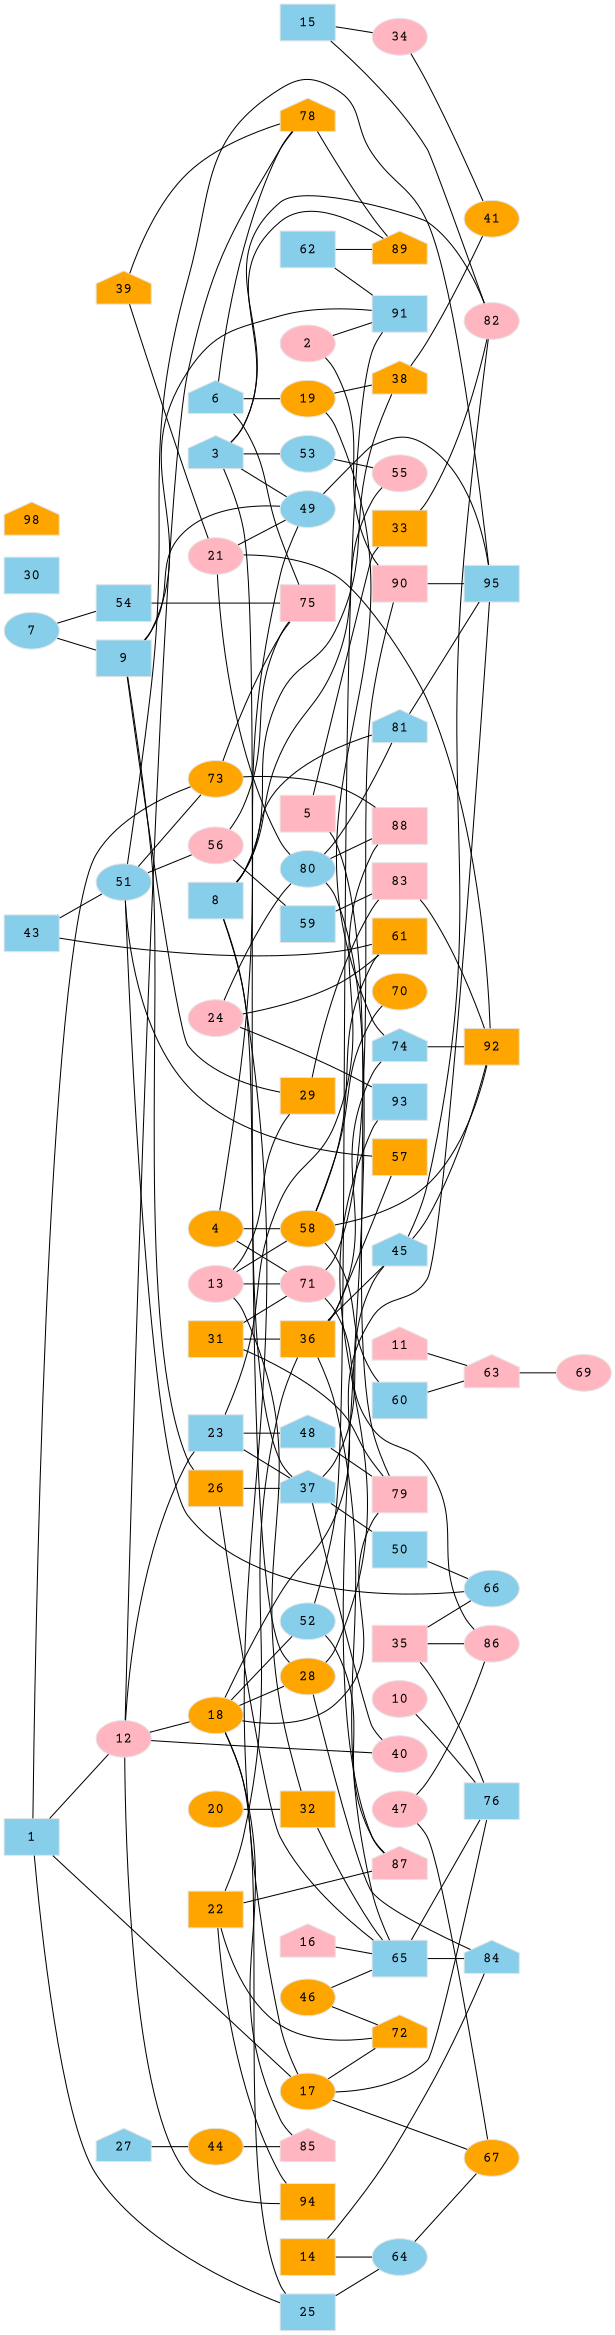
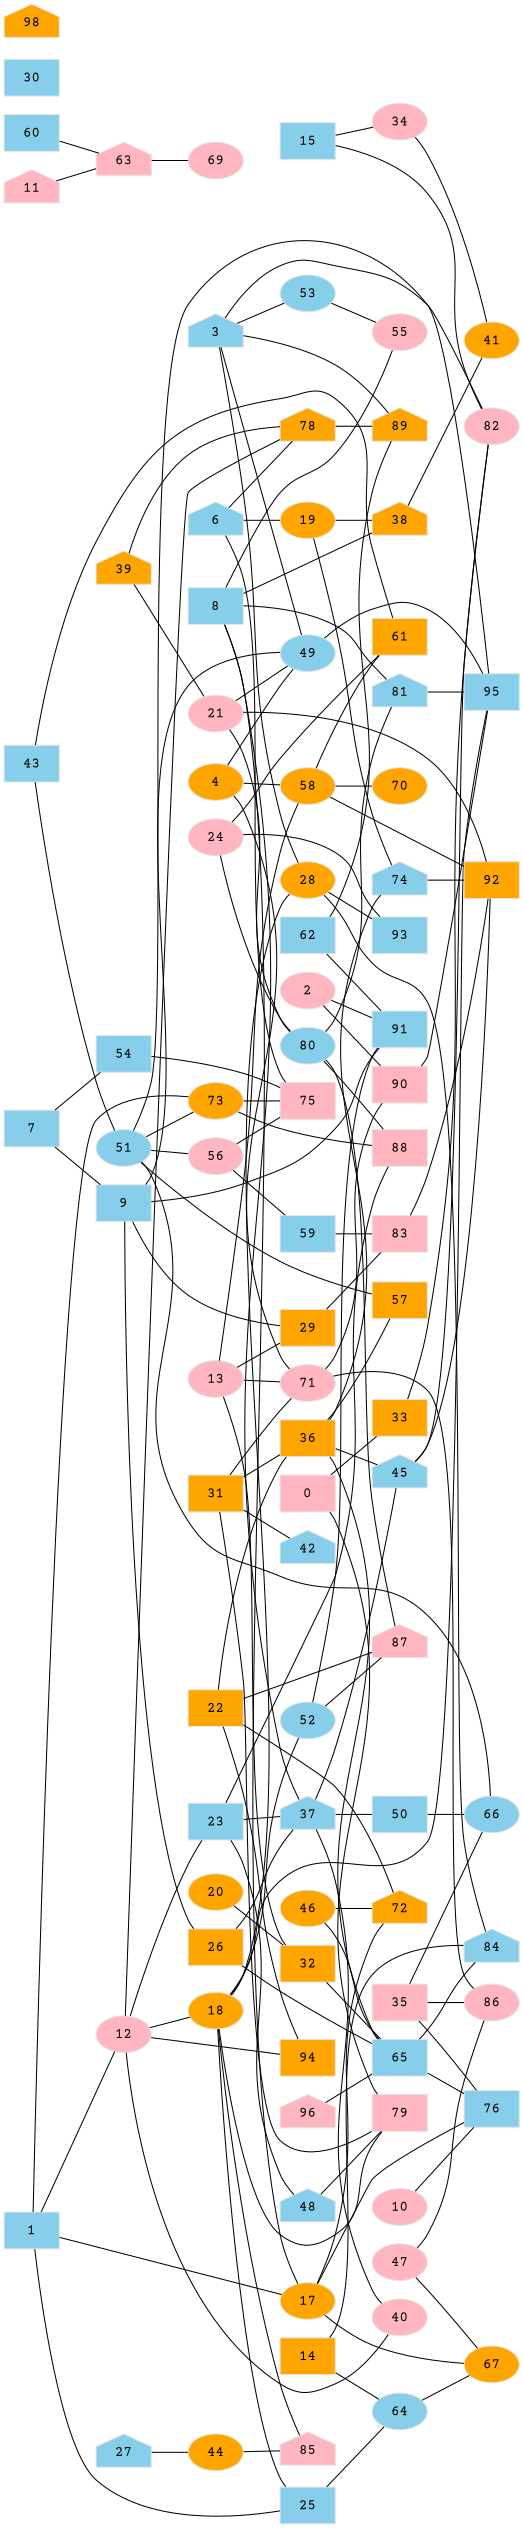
node "7": shape ellipse -> box
node "5": label "5" -> "0"
edge "58" -- "60": removed
node "42": added
node "16": label "16" -> "96"
